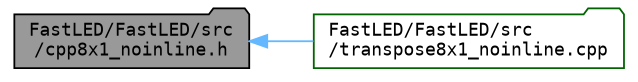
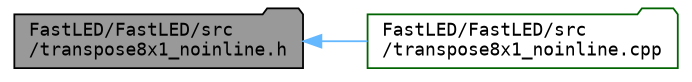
node "FastLED/FastLED/src /cpp8x1_noinline.h": label "FastLED/FastLED/src /cpp8x1_noinline.h" -> "FastLED/FastLED/src /transpose8x1_noinline.h"
